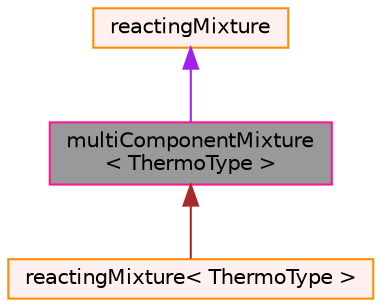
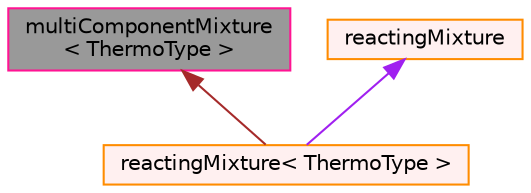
edge "multiComponentMixture < ThermoType >" -> "reactingMixture": now "reactingMixture< ThermoType >" -> "reactingMixture"
